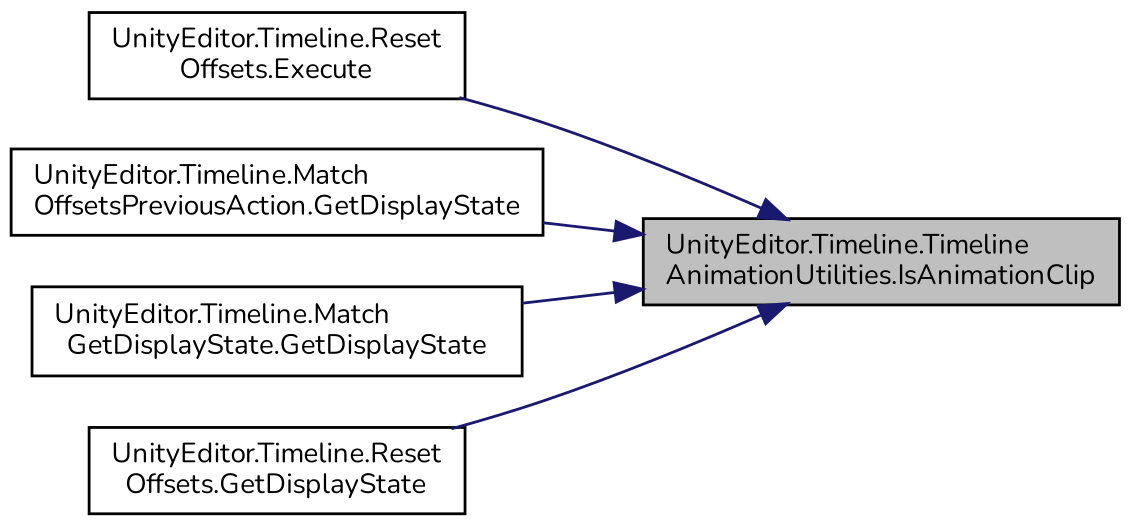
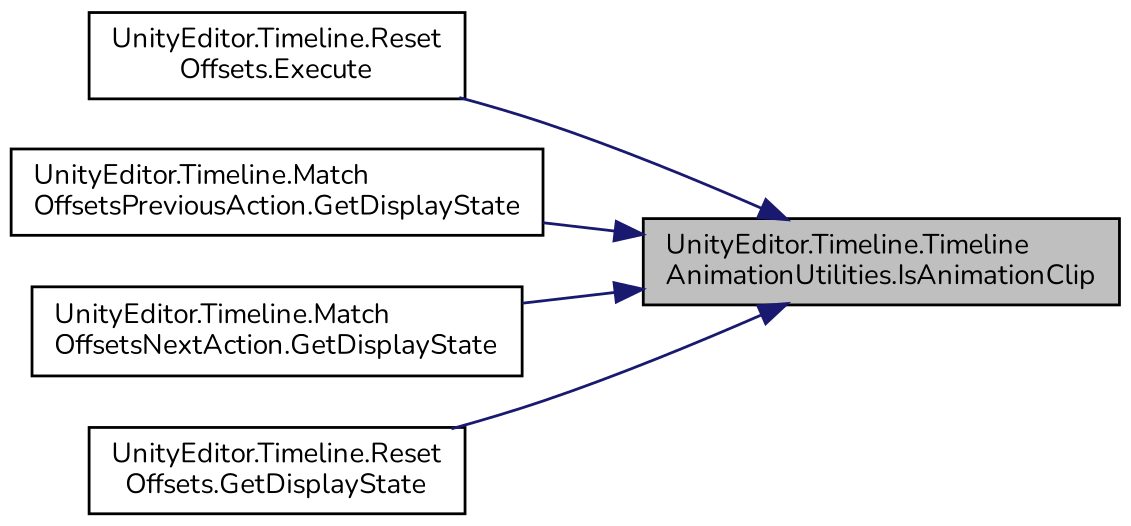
node "UnityEditor.Timeline.Match GetDisplayState.GetDisplayState": label "UnityEditor.Timeline.Match GetDisplayState.GetDisplayState" -> "UnityEditor.Timeline.Match OffsetsNextAction.GetDisplayState"
